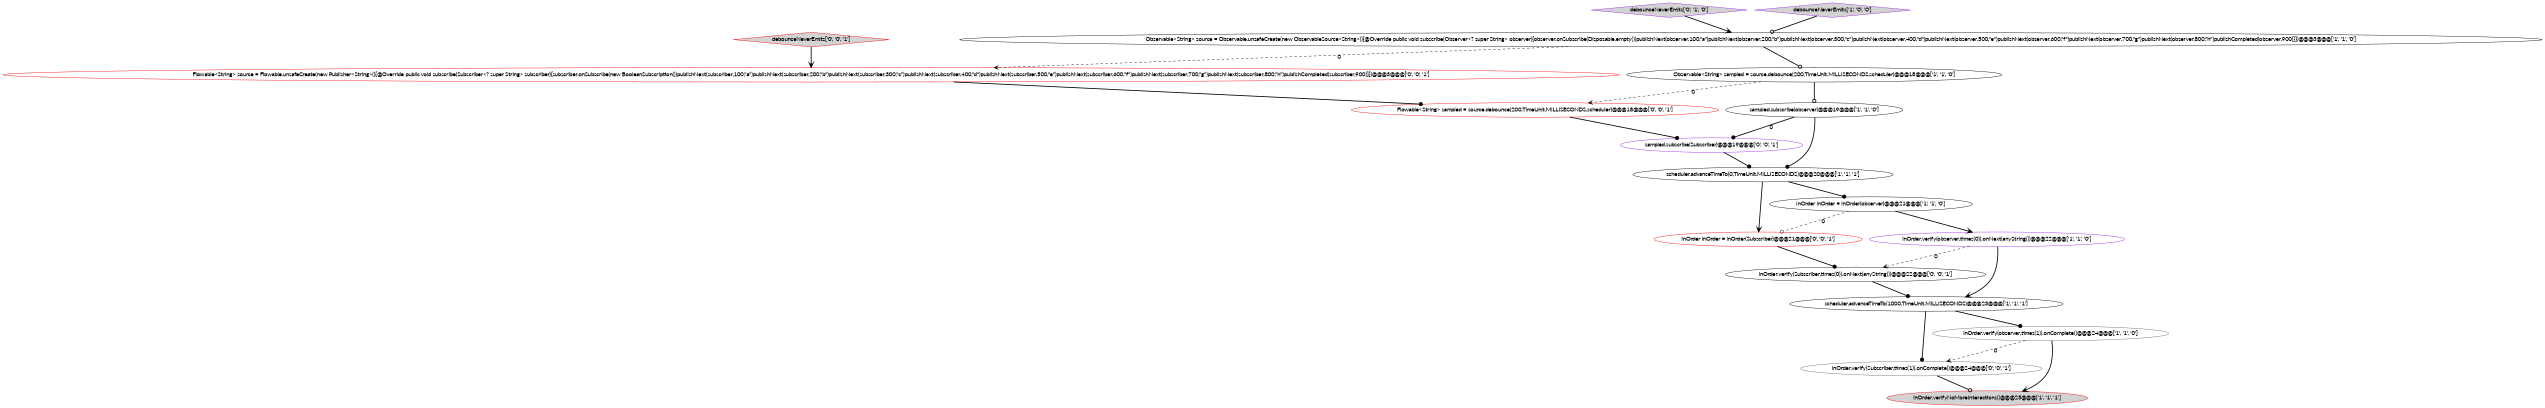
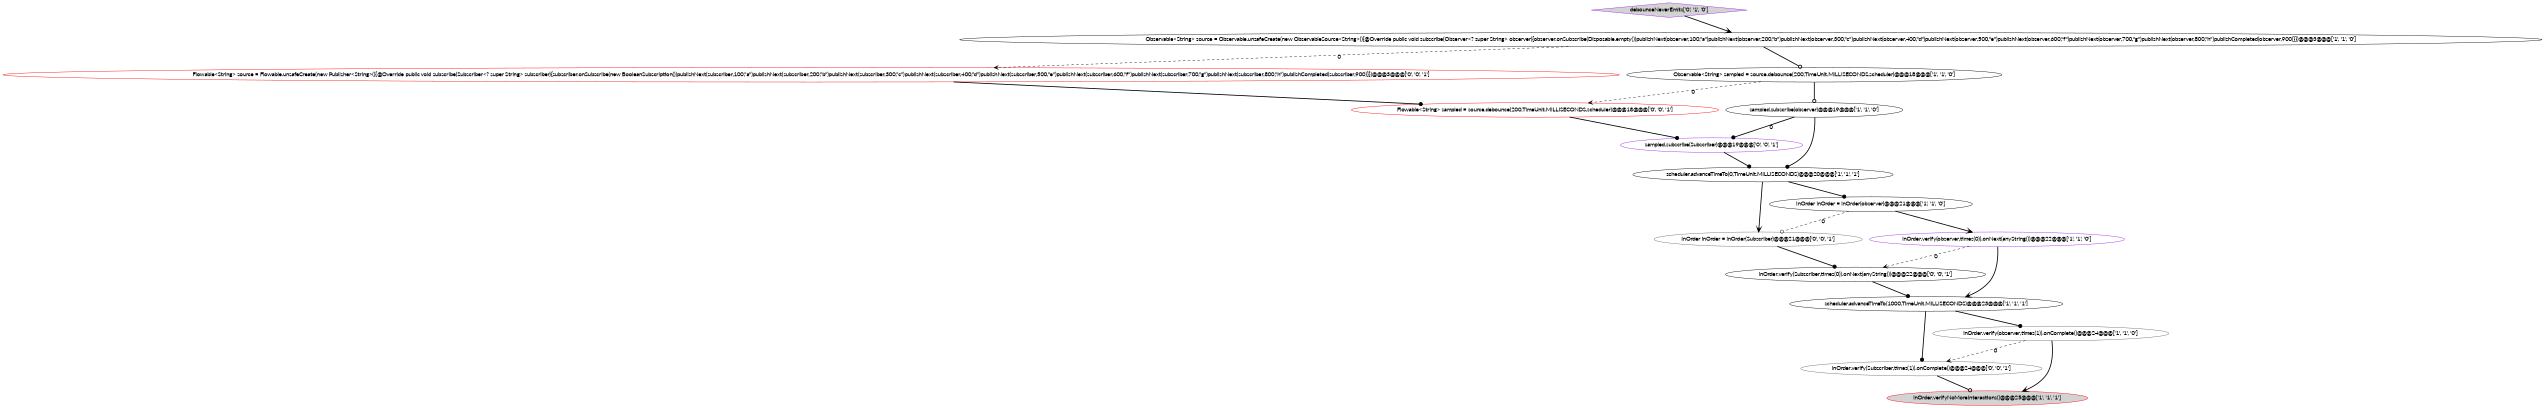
node "debounceNeverEmits['1', '0', '0']": removed
node "debounceNeverEmits['0', '0', '1']": removed
node "InOrder inOrder = inOrder(Subscriber)@@@21@@@['0', '0', '1']": color red -> gray40
